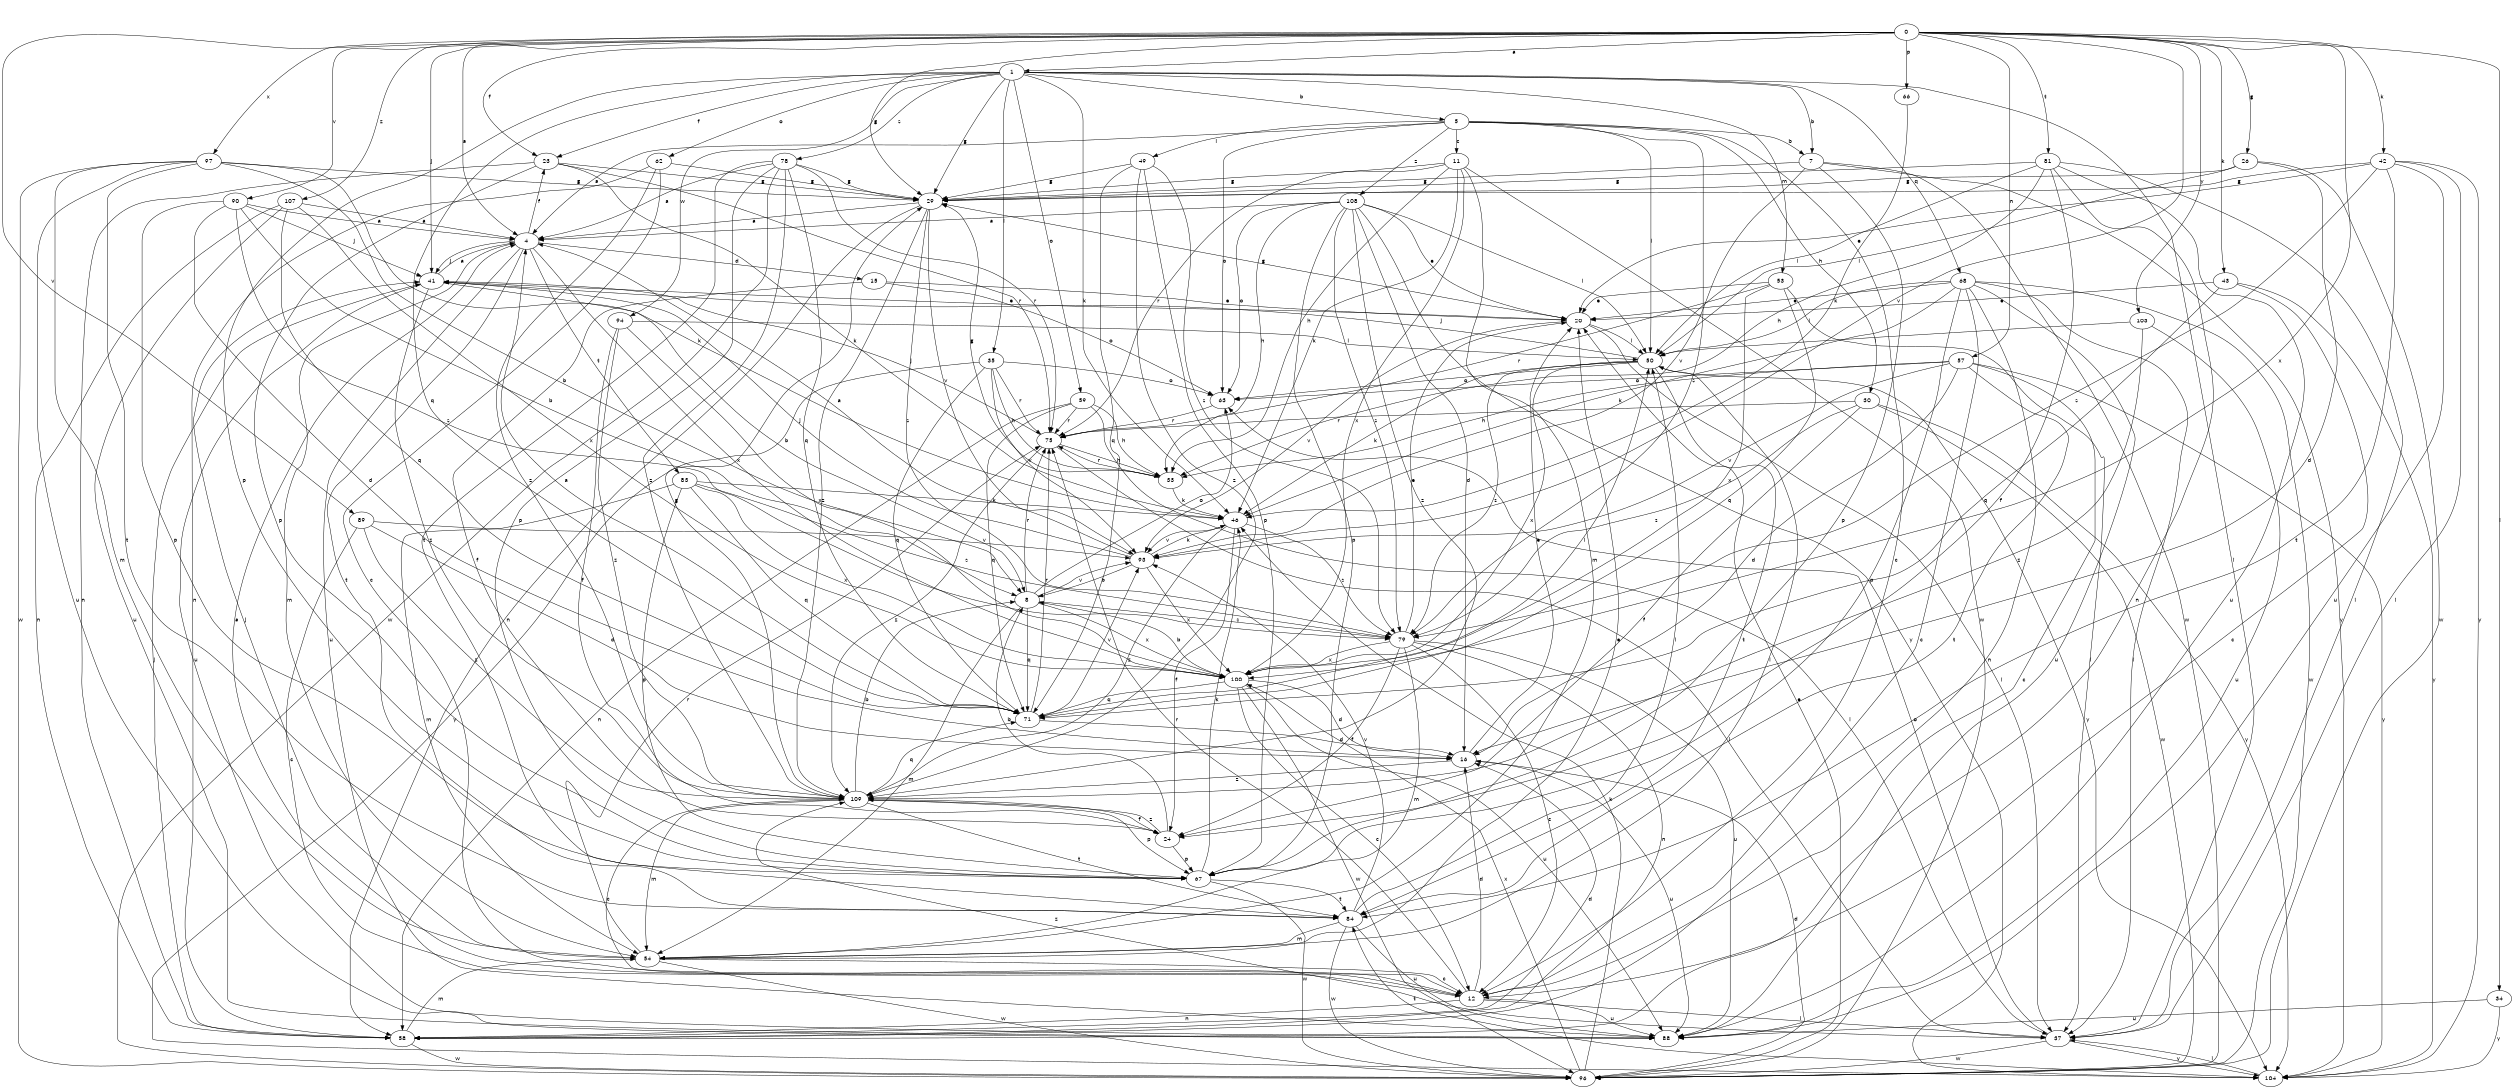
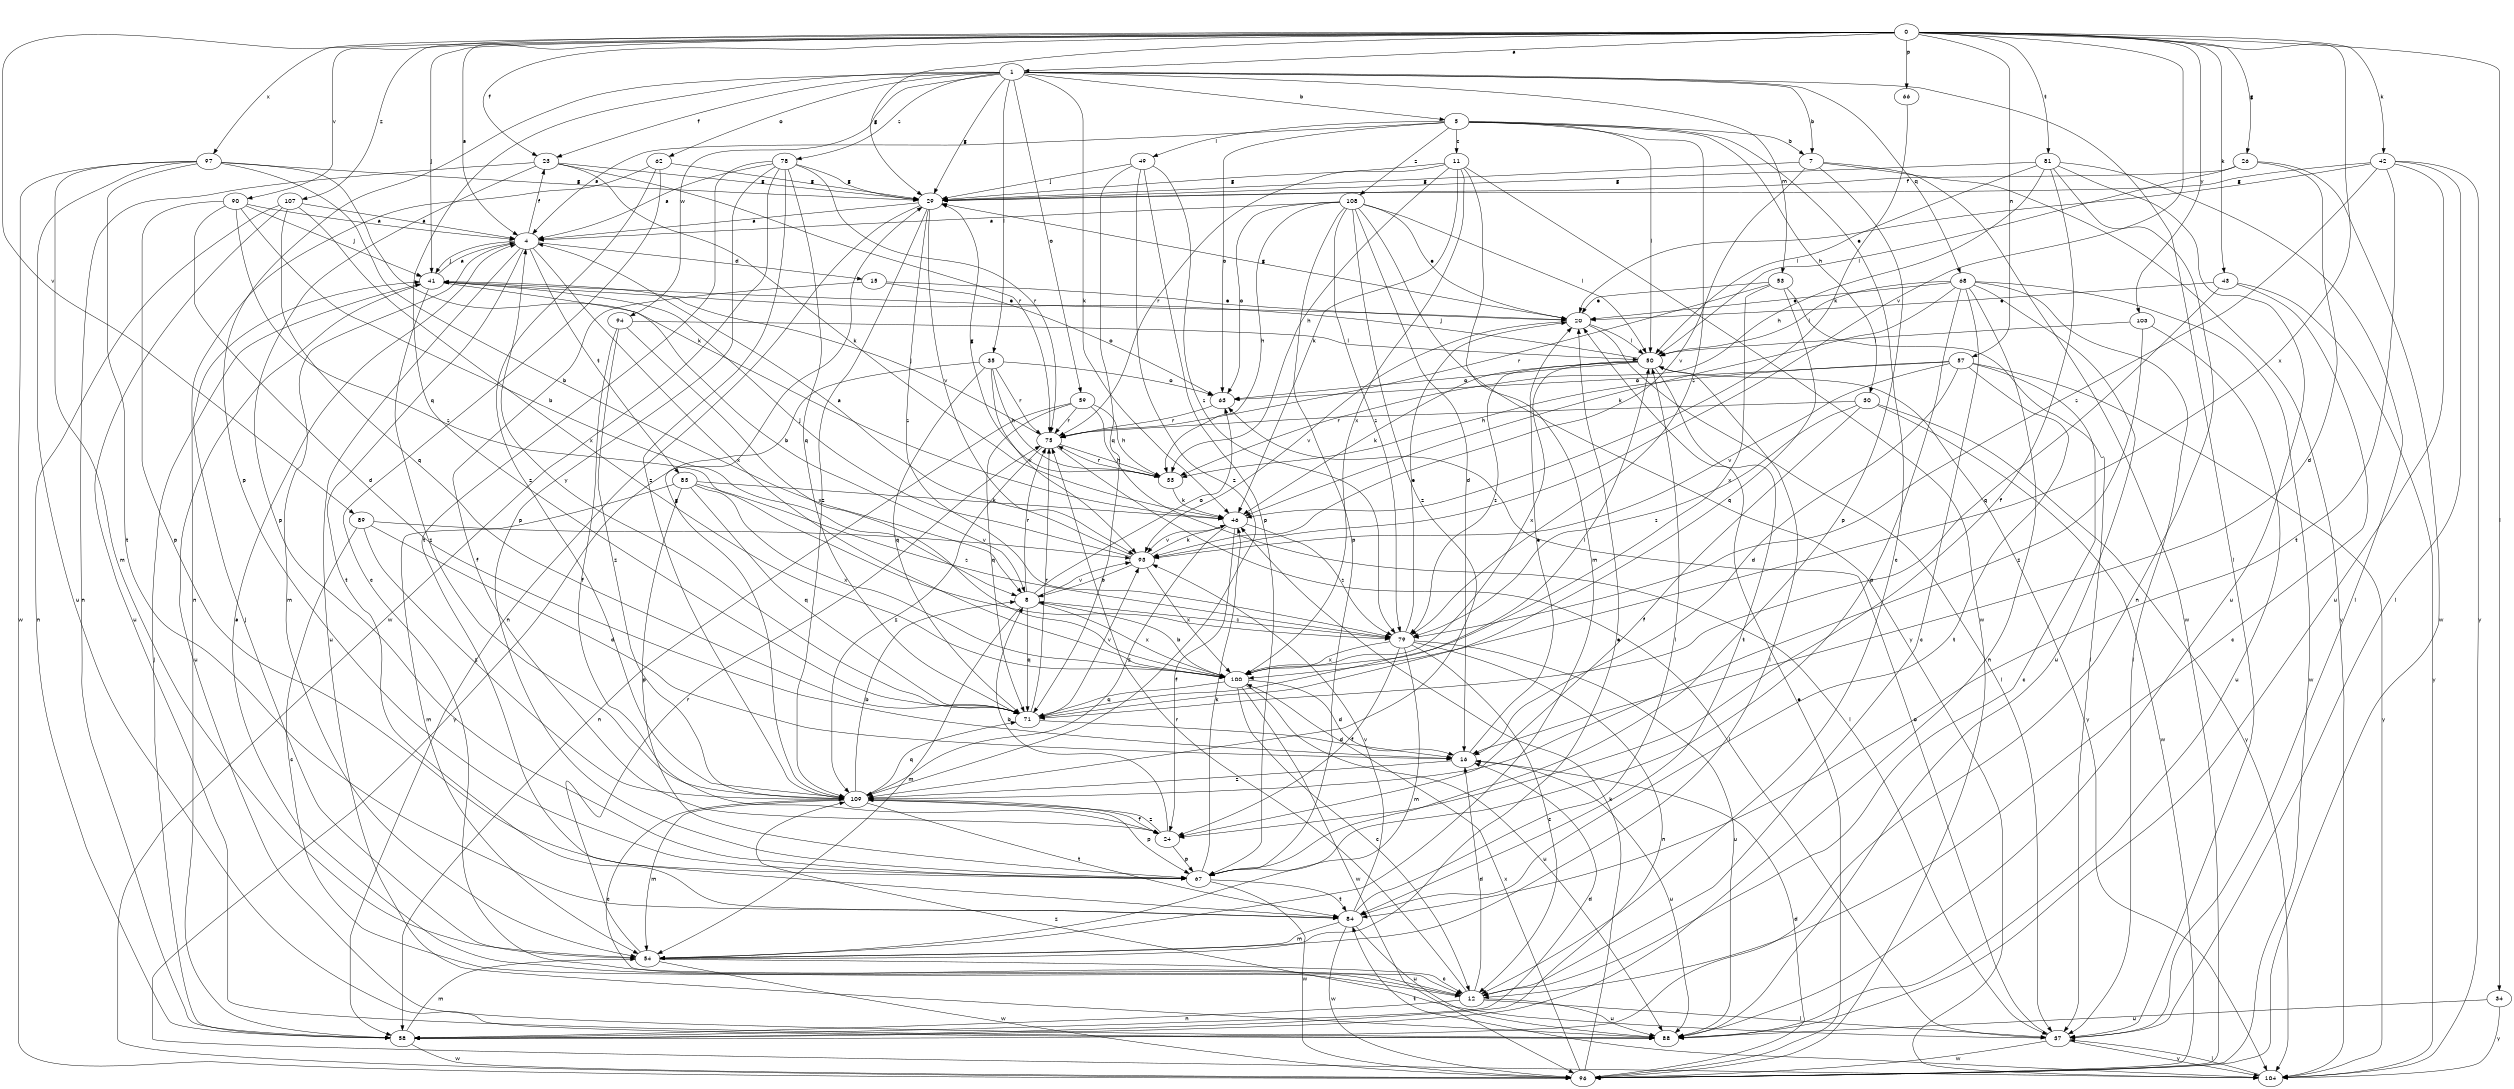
edge "49" -> "29": label "g" -> "j"
edge "26" -> "29": label "g" -> "f"
edge "71" -> "4": label "a" -> "y"
